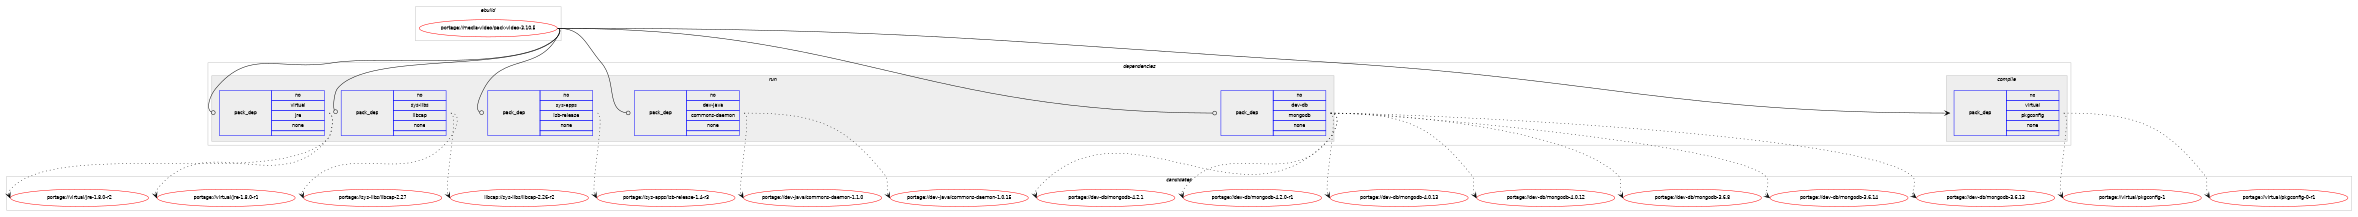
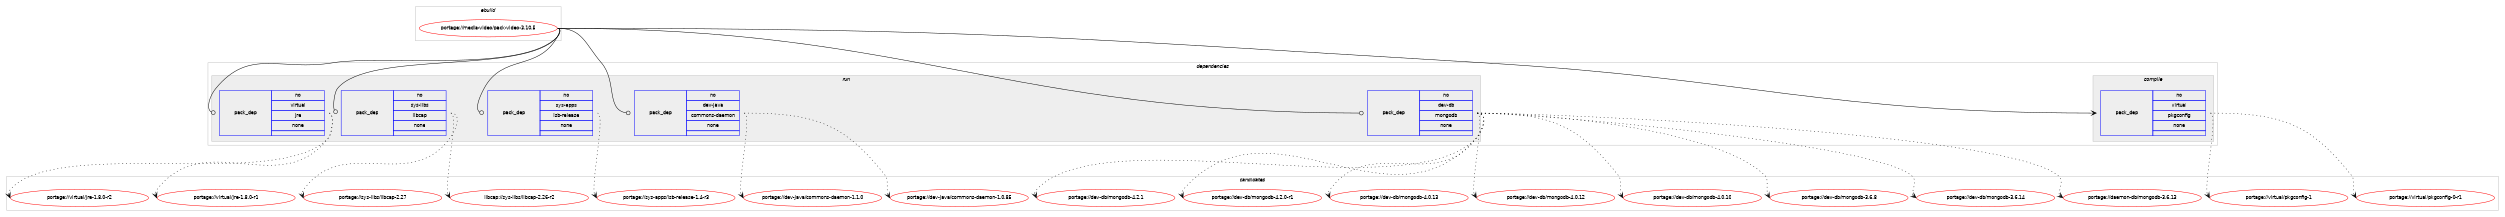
node "portage://dev-java/commons-daemon-1.0.15": label "portage://dev-java/commons-daemon-1.0.15" -> "portage://dev-java/commons-daemon-1.0.85"
node "portage://dev-db/mongodb-4.0.10": added
node "portage://dev-db/mongodb-3.6.13": label "portage://dev-db/mongodb-3.6.13" -> "portage://daemon-db/mongodb-3.6.13"
